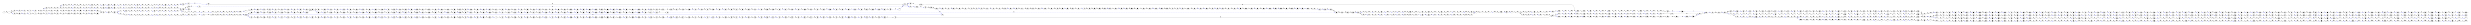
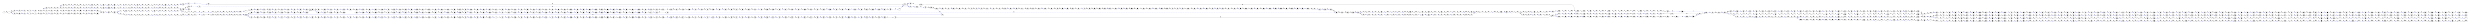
node "S231": removed
